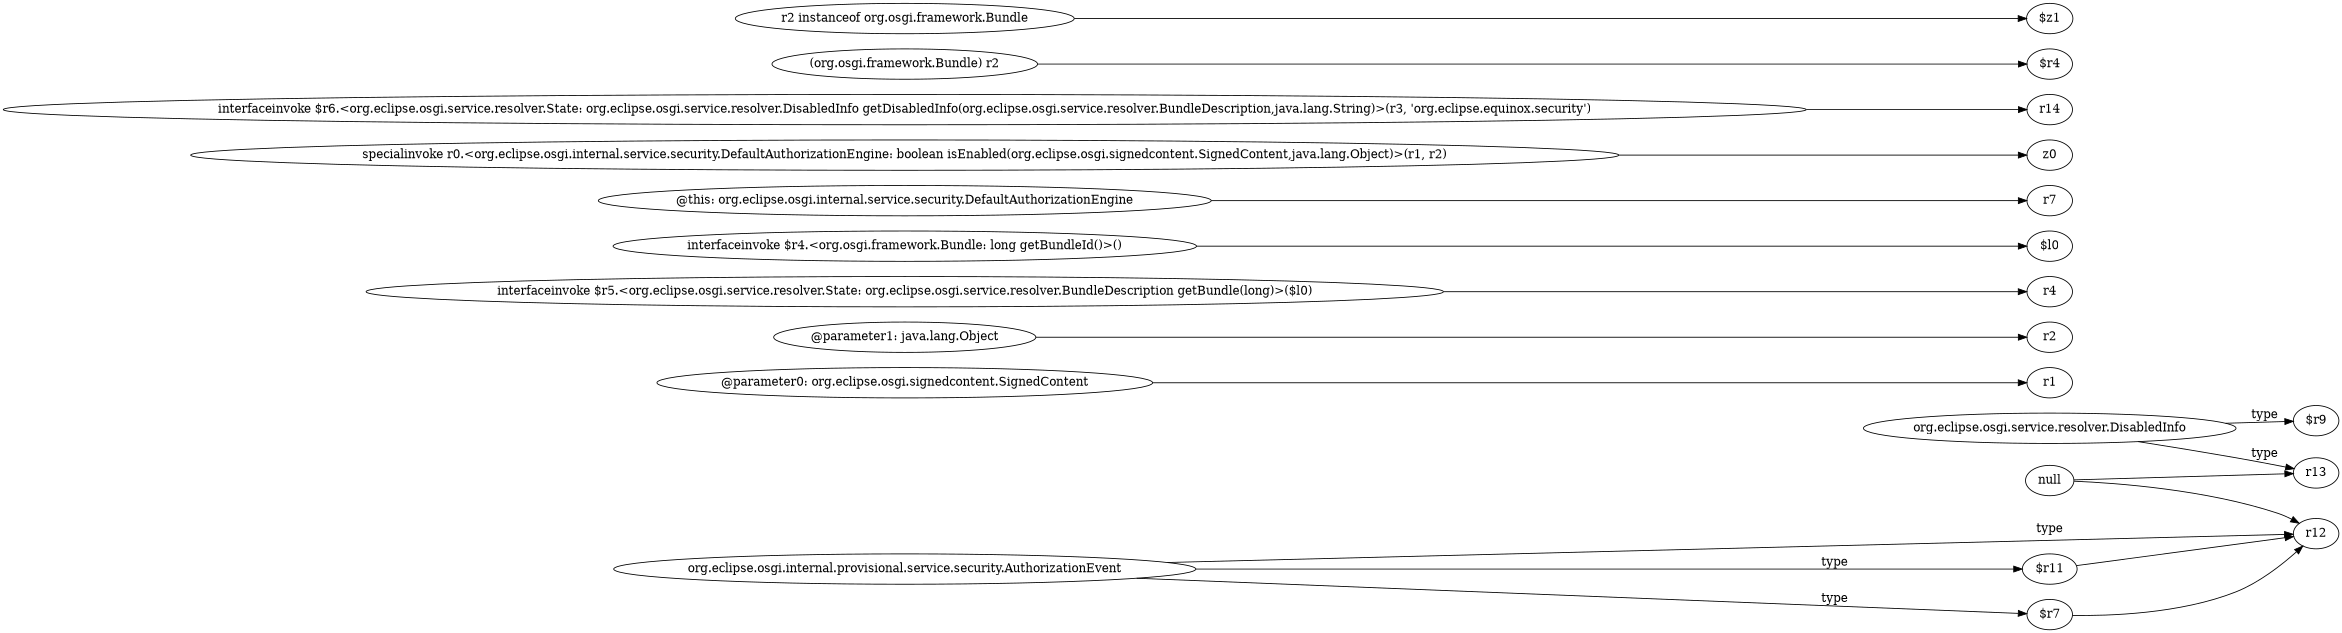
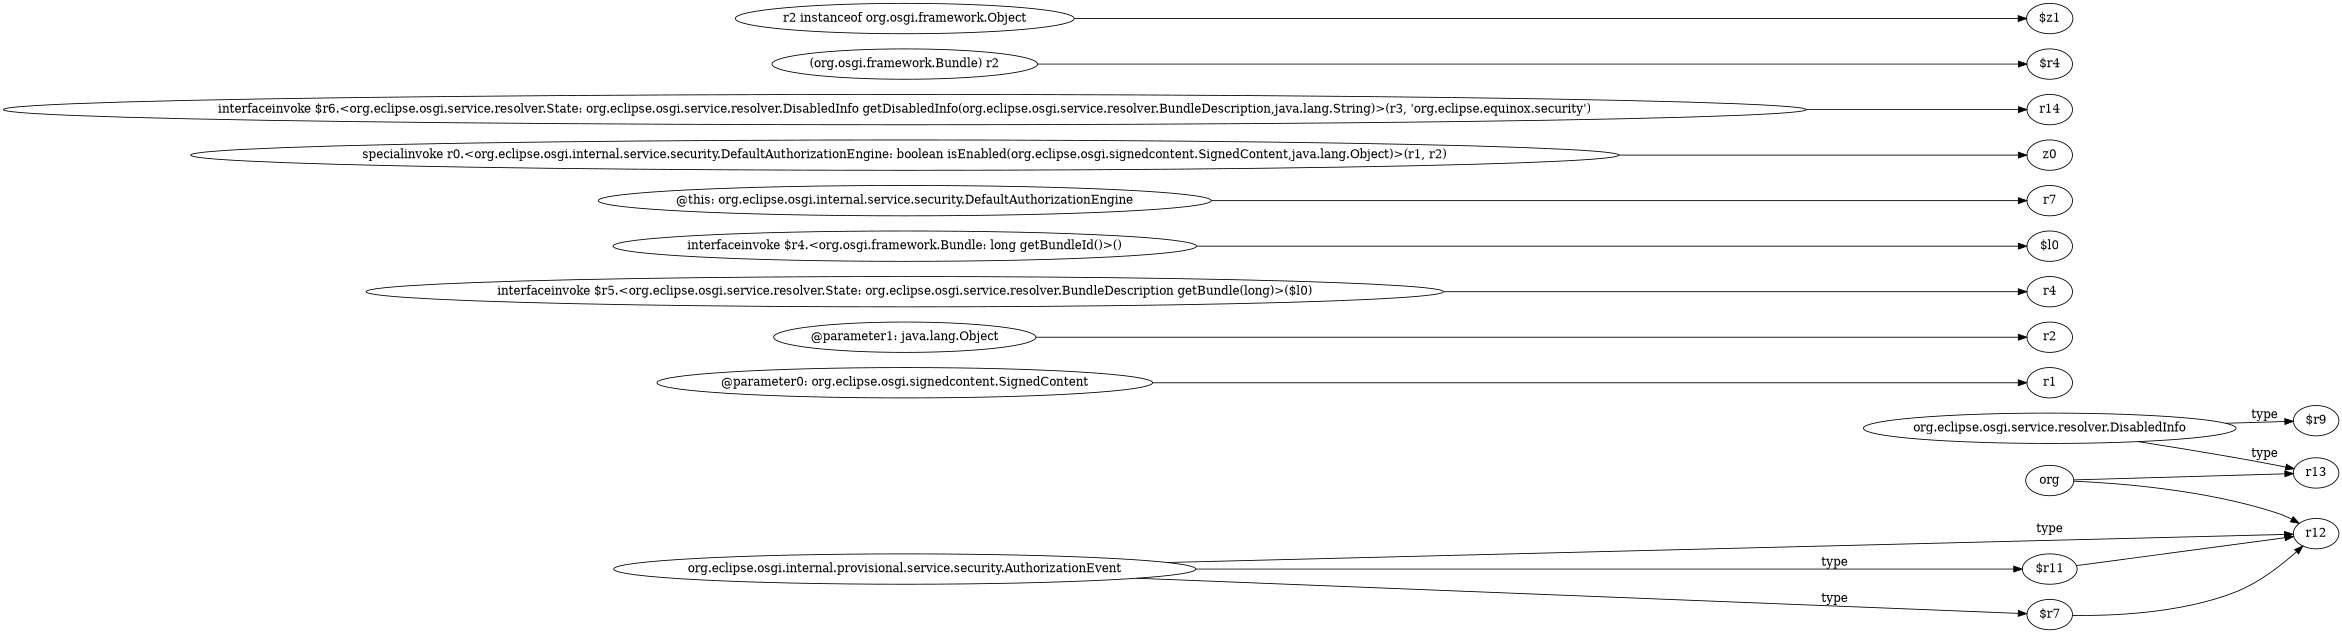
node "r2 instanceof org.osgi.framework.Bundle": label "r2 instanceof org.osgi.framework.Bundle" -> "r2 instanceof org.osgi.framework.Object"
node "null": label "null" -> "org"
